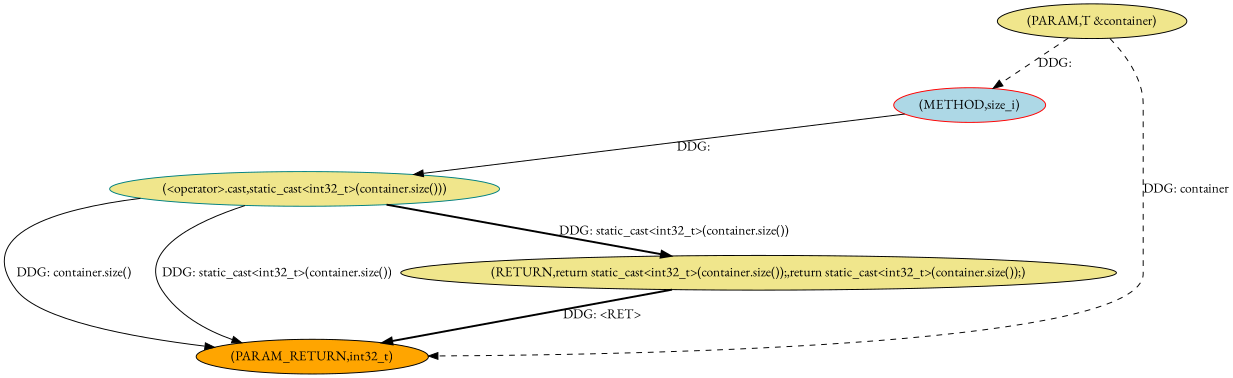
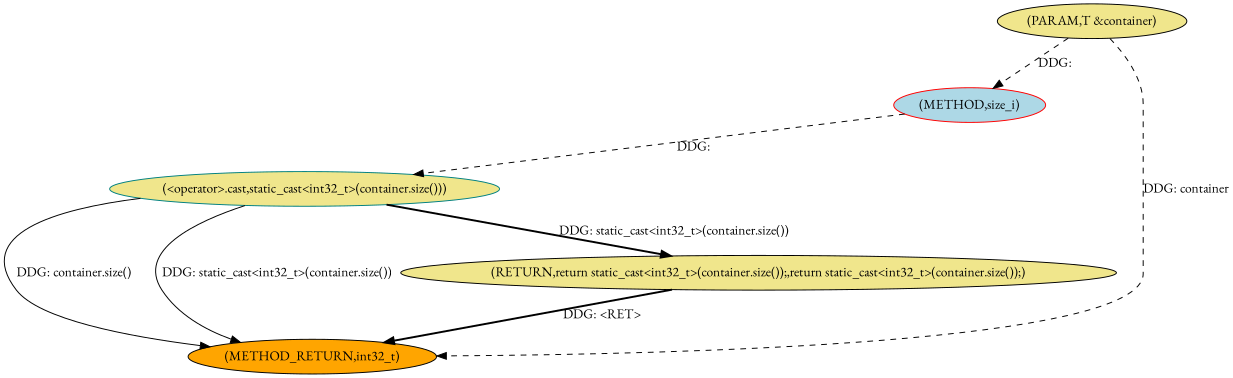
edge "(METHOD,size_i)" -> "(<operator>.cast,static_cast<int32_t>(container.size()))": style solid -> dashed
node "(PARAM_RETURN,int32_t)": label "(PARAM_RETURN,int32_t)" -> "(METHOD_RETURN,int32_t)"
